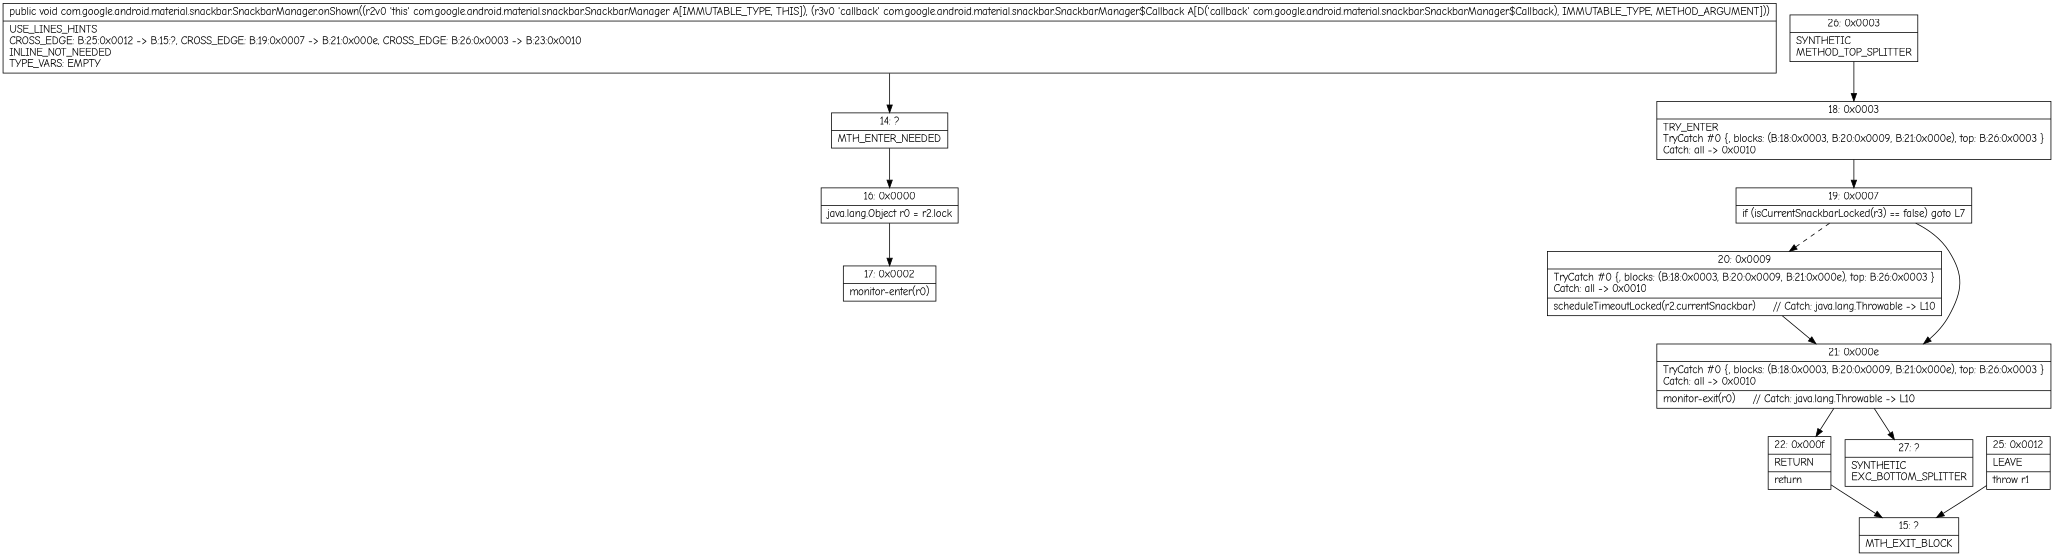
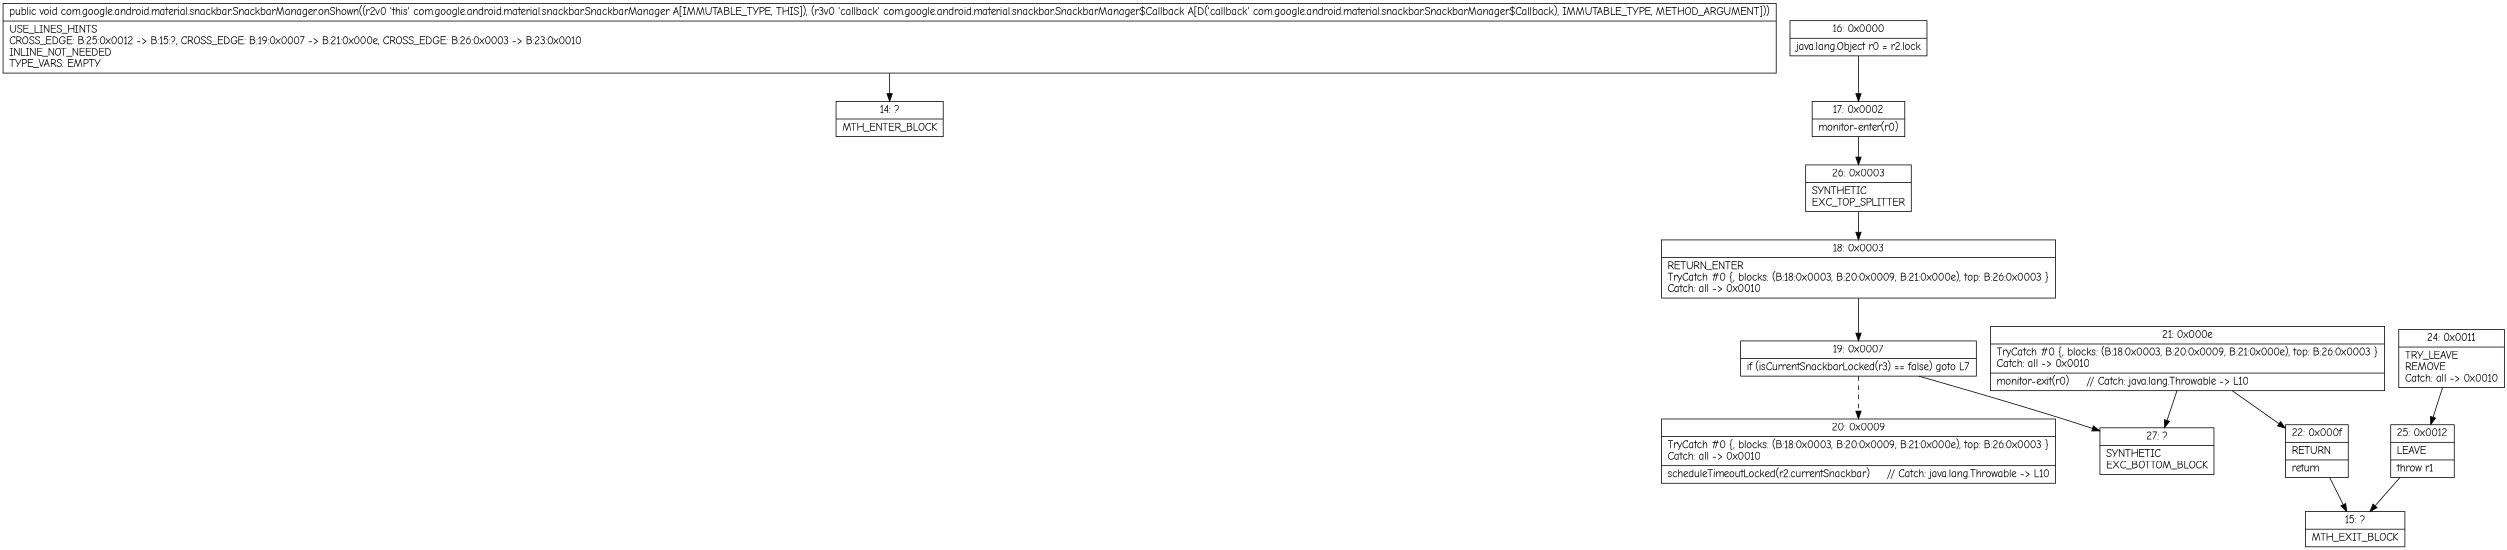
node "26: 0x0003": text "METHOD_TOP_SPLITTER" -> "EXC_TOP_SPLITTER"
node "18: 0x0003": text "TRY_ENTER" -> "RETURN_ENTER"
node "14: ?": text "MTH_ENTER_NEEDED" -> "MTH_ENTER_BLOCK"
edge "17: 0x0002" -> "26: 0x0003": added
edge "14: ?" -> "16: 0x0000": removed
edge "19: 0x0007" -> "21: 0x000e": now "19: 0x0007" -> "27: ?"
edge "20: 0x0009" -> "21: 0x000e": removed
node "24: 0x0011": added
node "27: ?": text "EXC_BOTTOM_SPLITTER" -> "EXC_BOTTOM_BLOCK"
